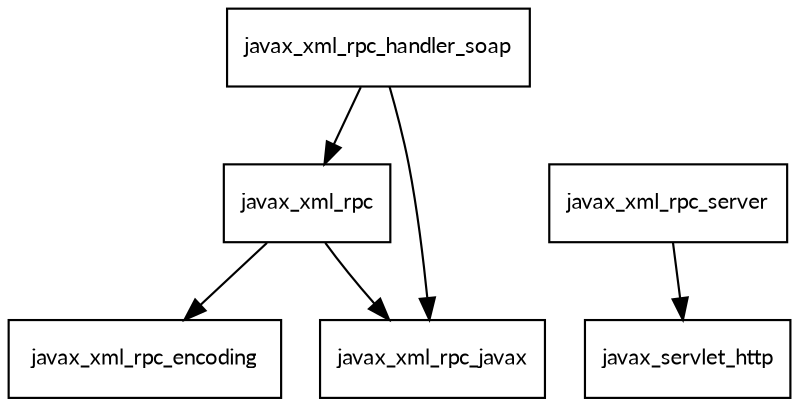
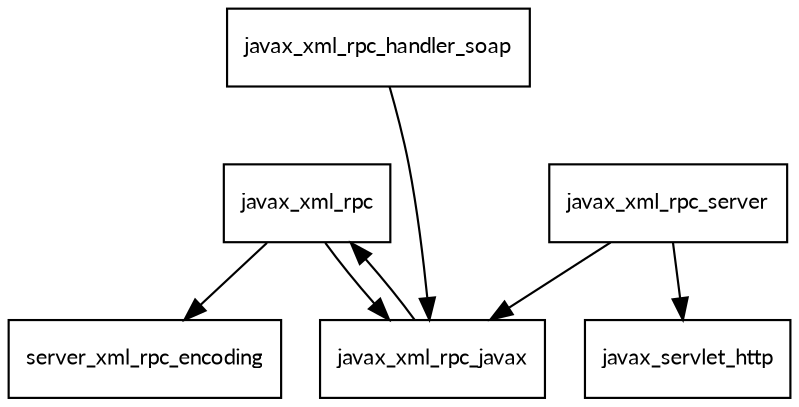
edge "javax_xml_rpc_handler_soap" -> "javax_xml_rpc": now "javax_xml_rpc_javax" -> "javax_xml_rpc"
edge "javax_xml_rpc_server" -> "javax_xml_rpc_javax": added
node "javax_xml_rpc_encoding": label "javax_xml_rpc_encoding" -> "server_xml_rpc_encoding"
